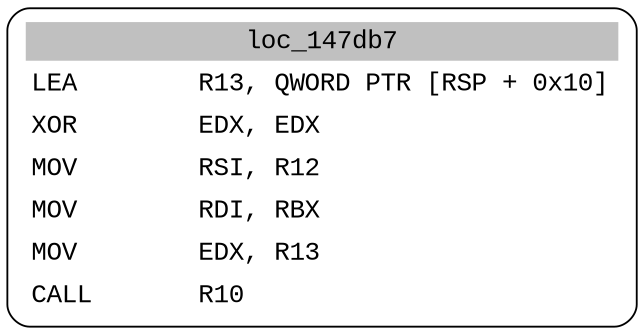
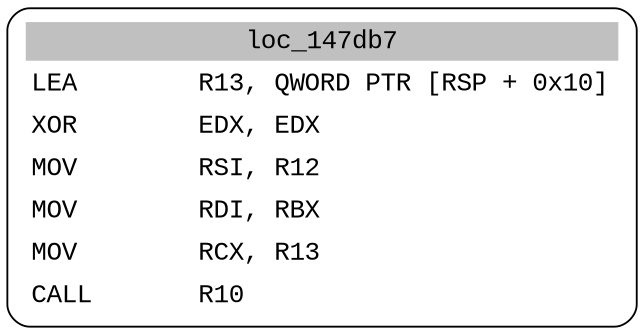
node "loc_147db7": text "MOV        EDX, R13" -> "MOV        RCX, R13"
